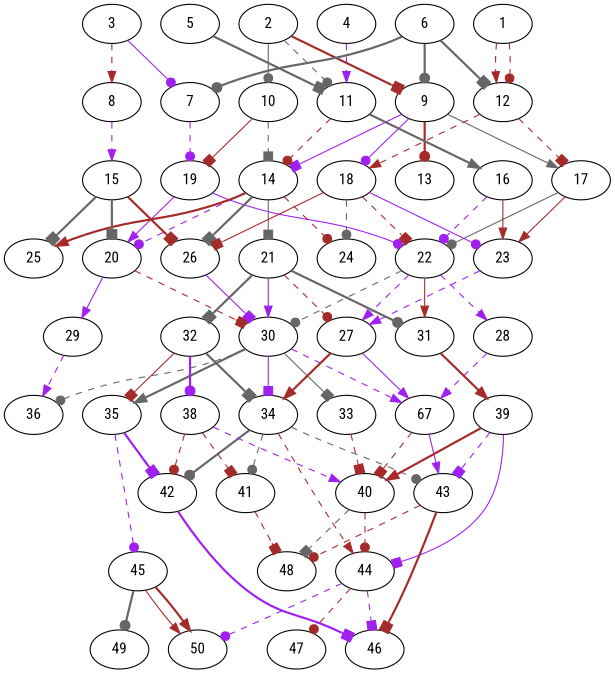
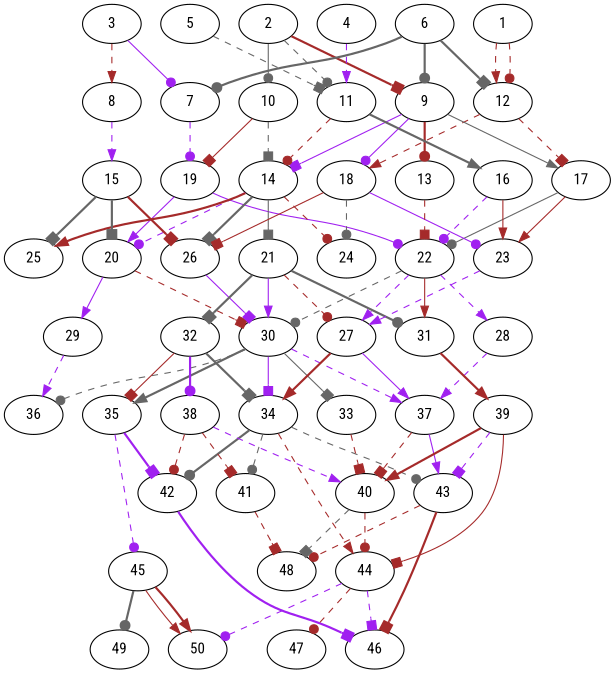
edge "5" -> "11": style bold -> dashed
edge "18" -> "22": now "13" -> "22"
node "67": label "67" -> "37"
edge "39" -> "44": color purple -> brown
